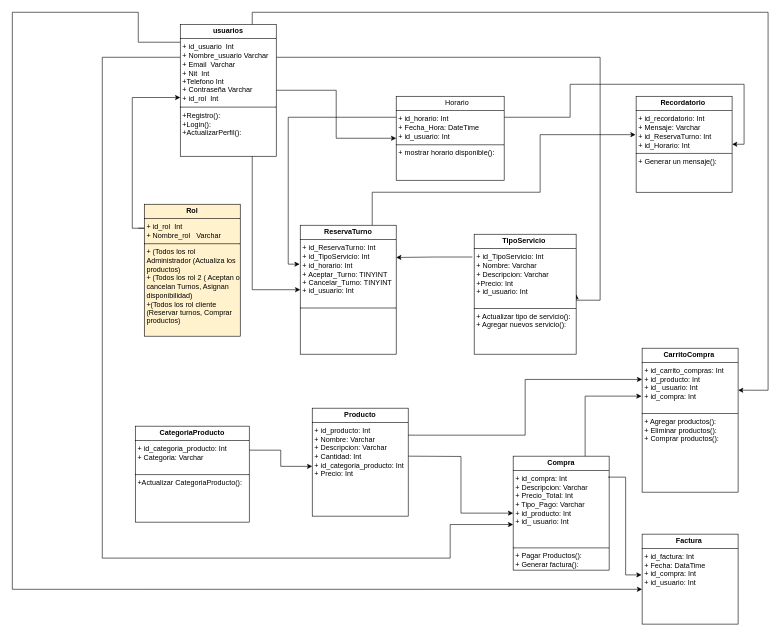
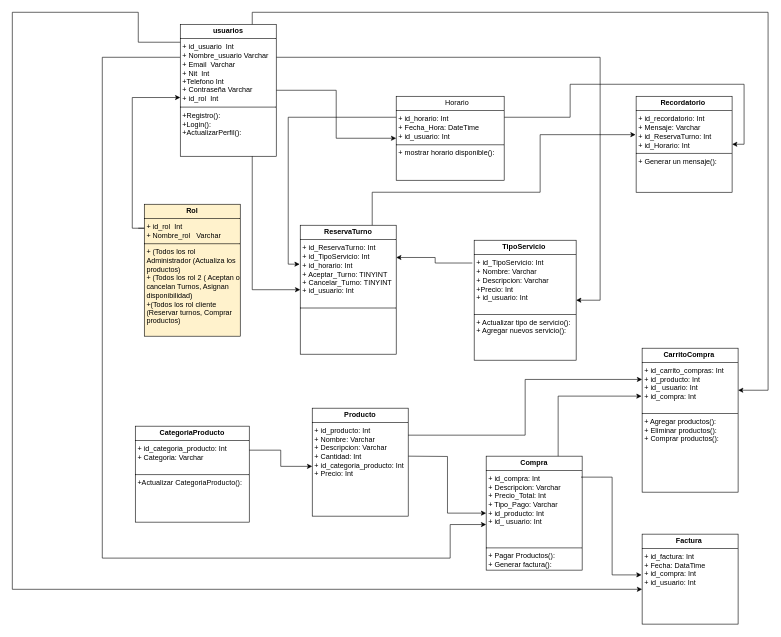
node "TipoServicio + id_TipoServicio: Int + Nombre: Varchar + Descripcion: Varchar +Precio: Int + id_usuario: Int + Actualizar tipo de servicio(): + Agregar nuevos servicio():": moved (525, 294) -> (525, 300)
node "Compra + id_compra: Int + Descripcion: Varchar + Precio_Total: Int + Tipo_Pago: Varchar + id_producto: Int + id_ usuario: Int + Pagar Productos(): + Generar factura():": moved (561, 513) -> (534, 513)
